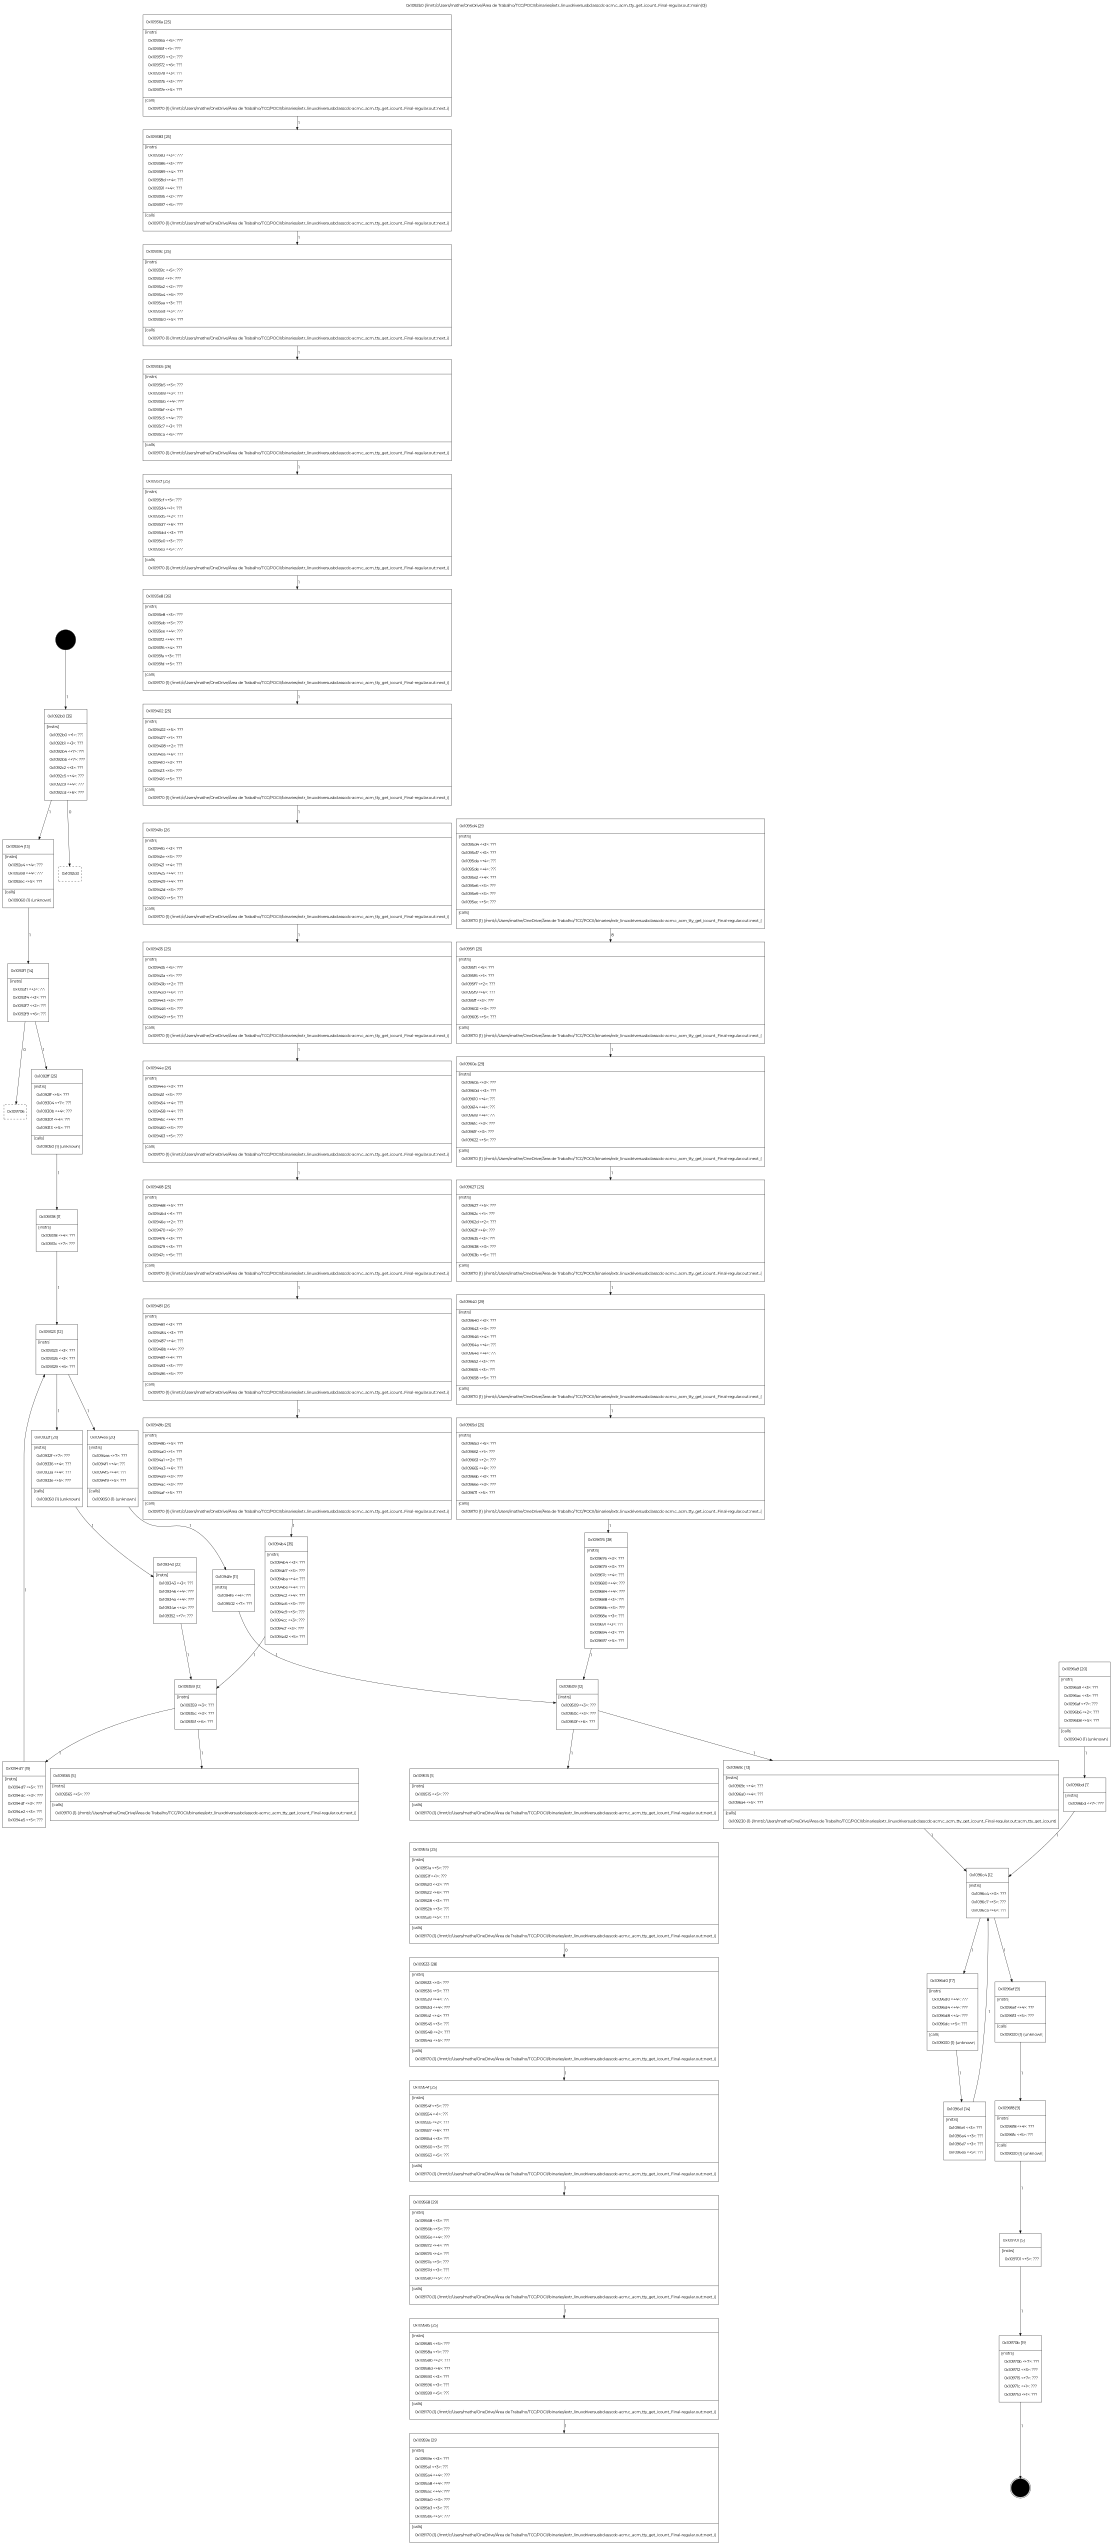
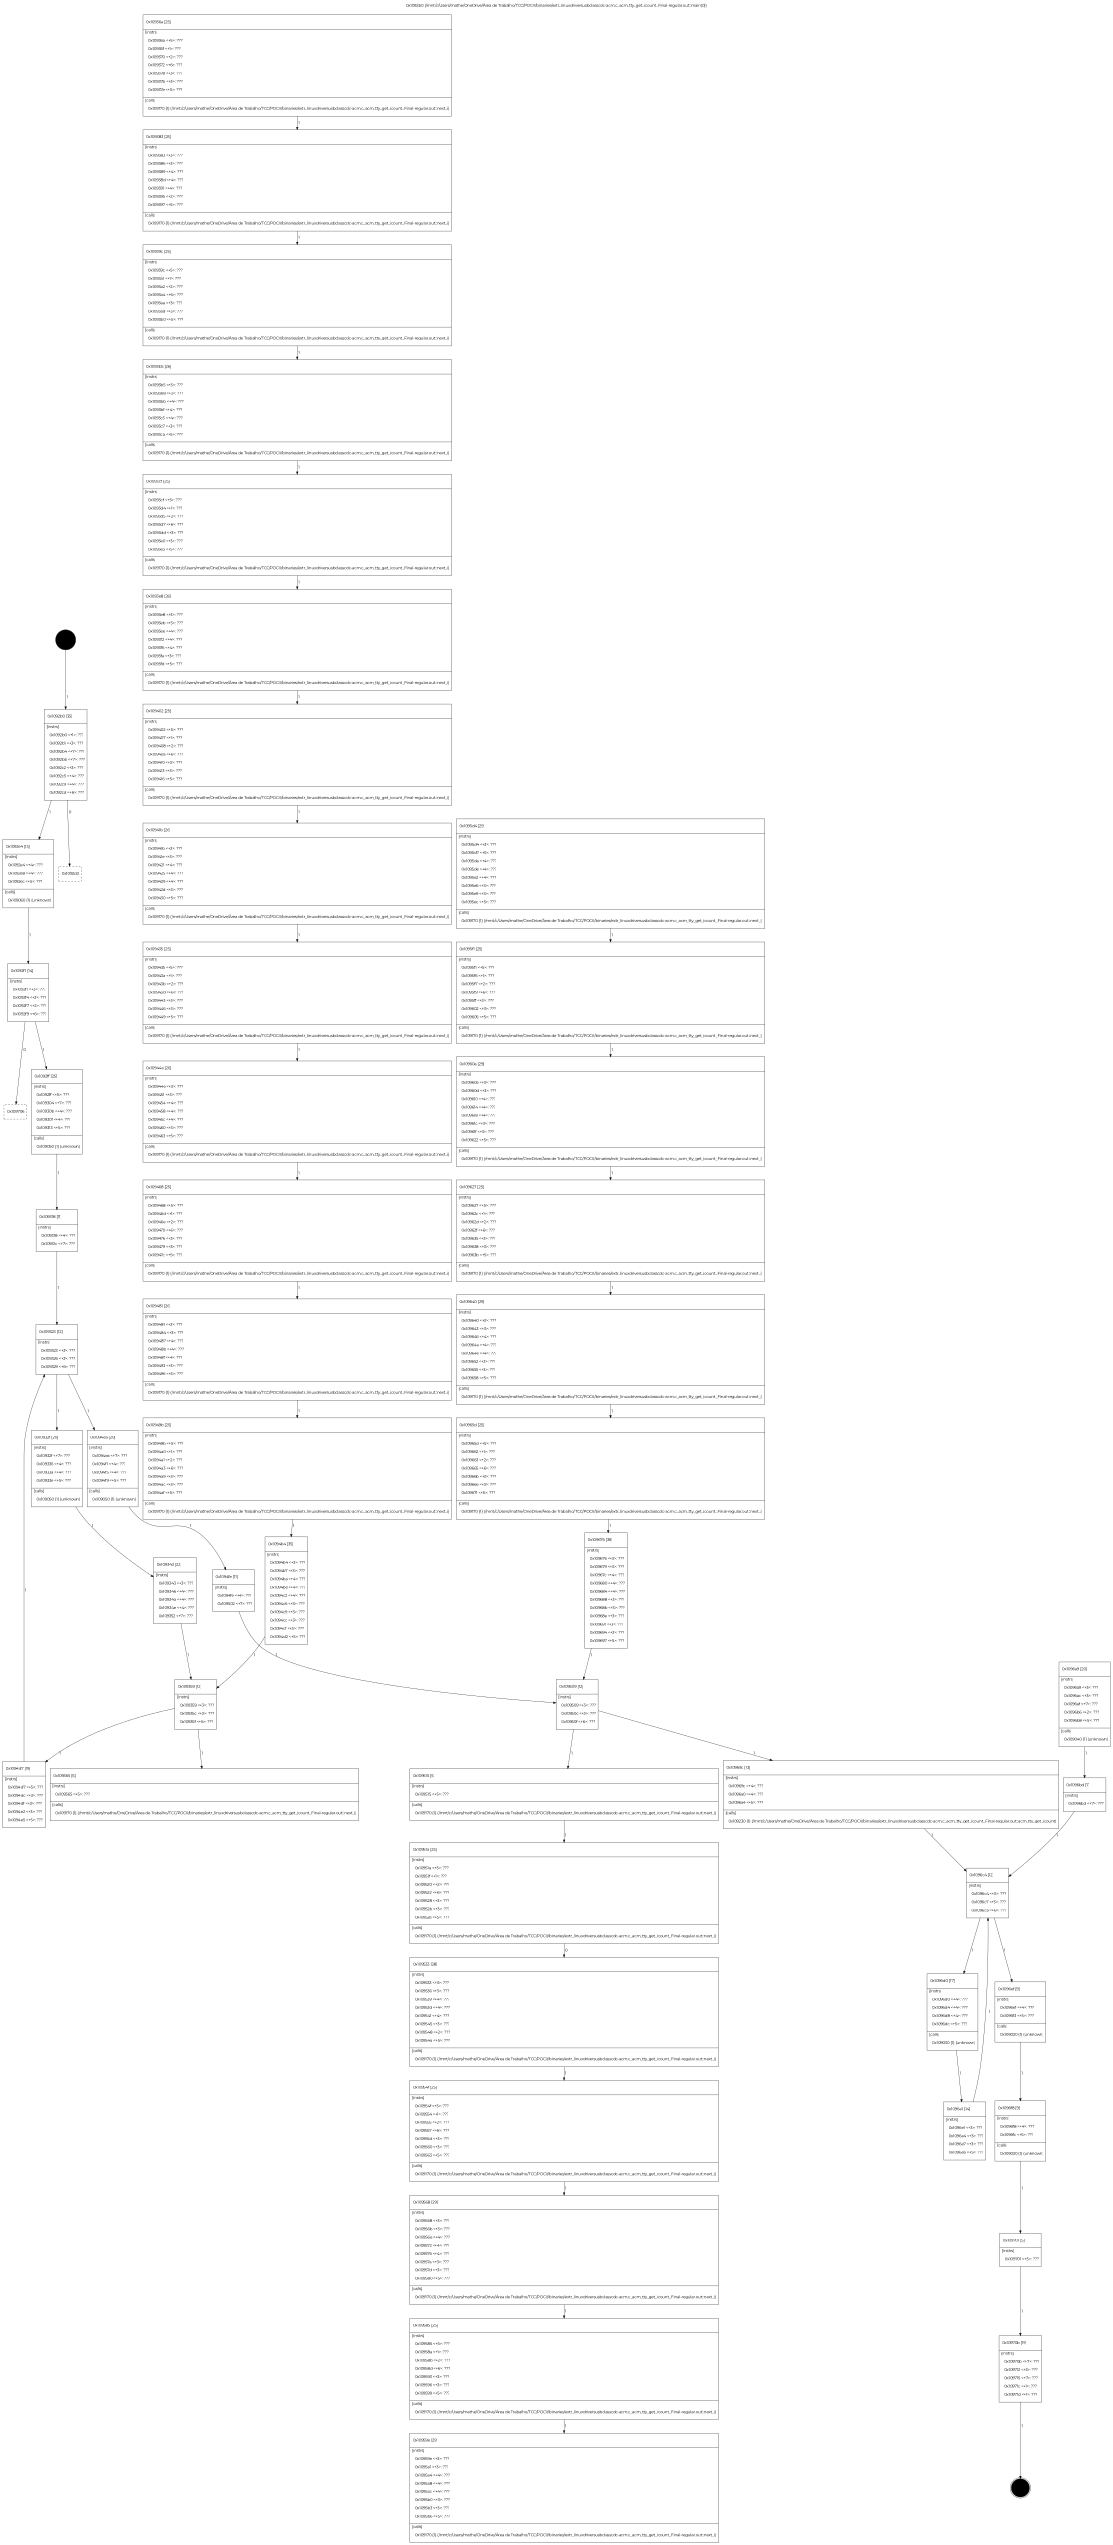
edge "0x1095d4 [29]" -> "0x1095f1 [25]": label " 8" -> " 1"
edge "0x109515 [5]" -> "0x10951a [25]": added, label "1"
